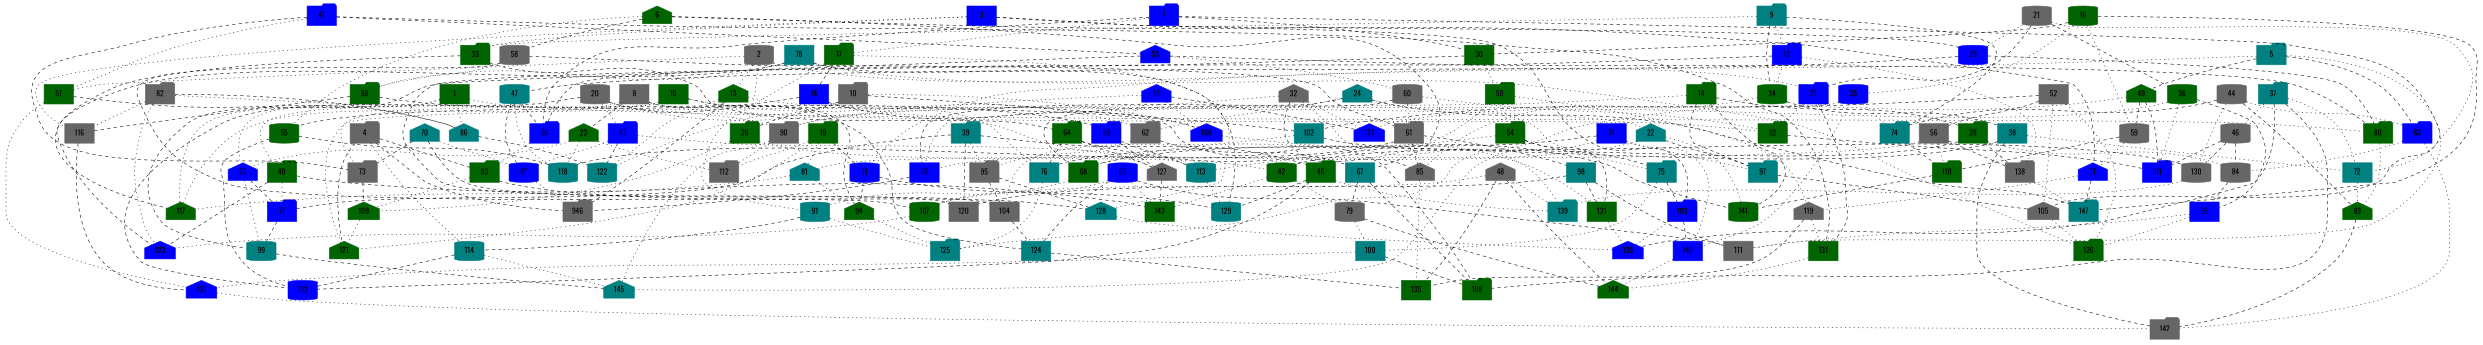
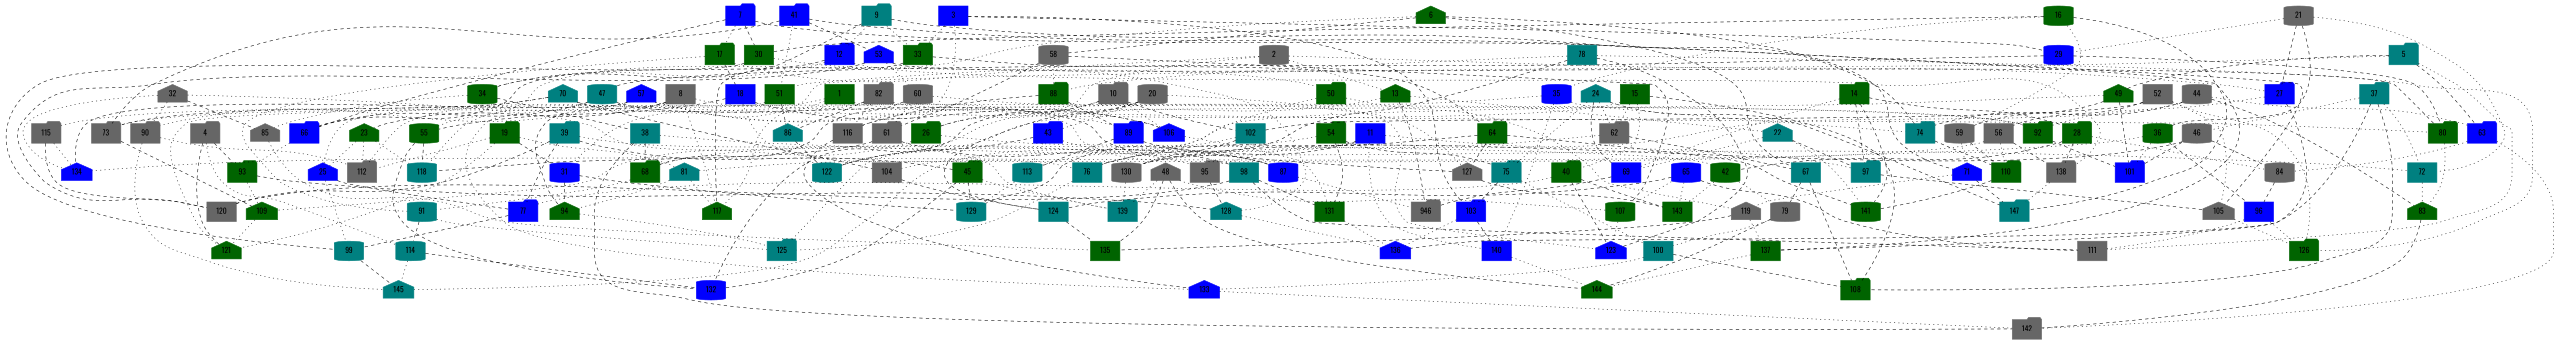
edge "82" -- "90": now "82" -- "112"
node "115": added
edge "61" -- "85": removed
edge "4" -- "946": removed
edge "95" -- "104": removed
